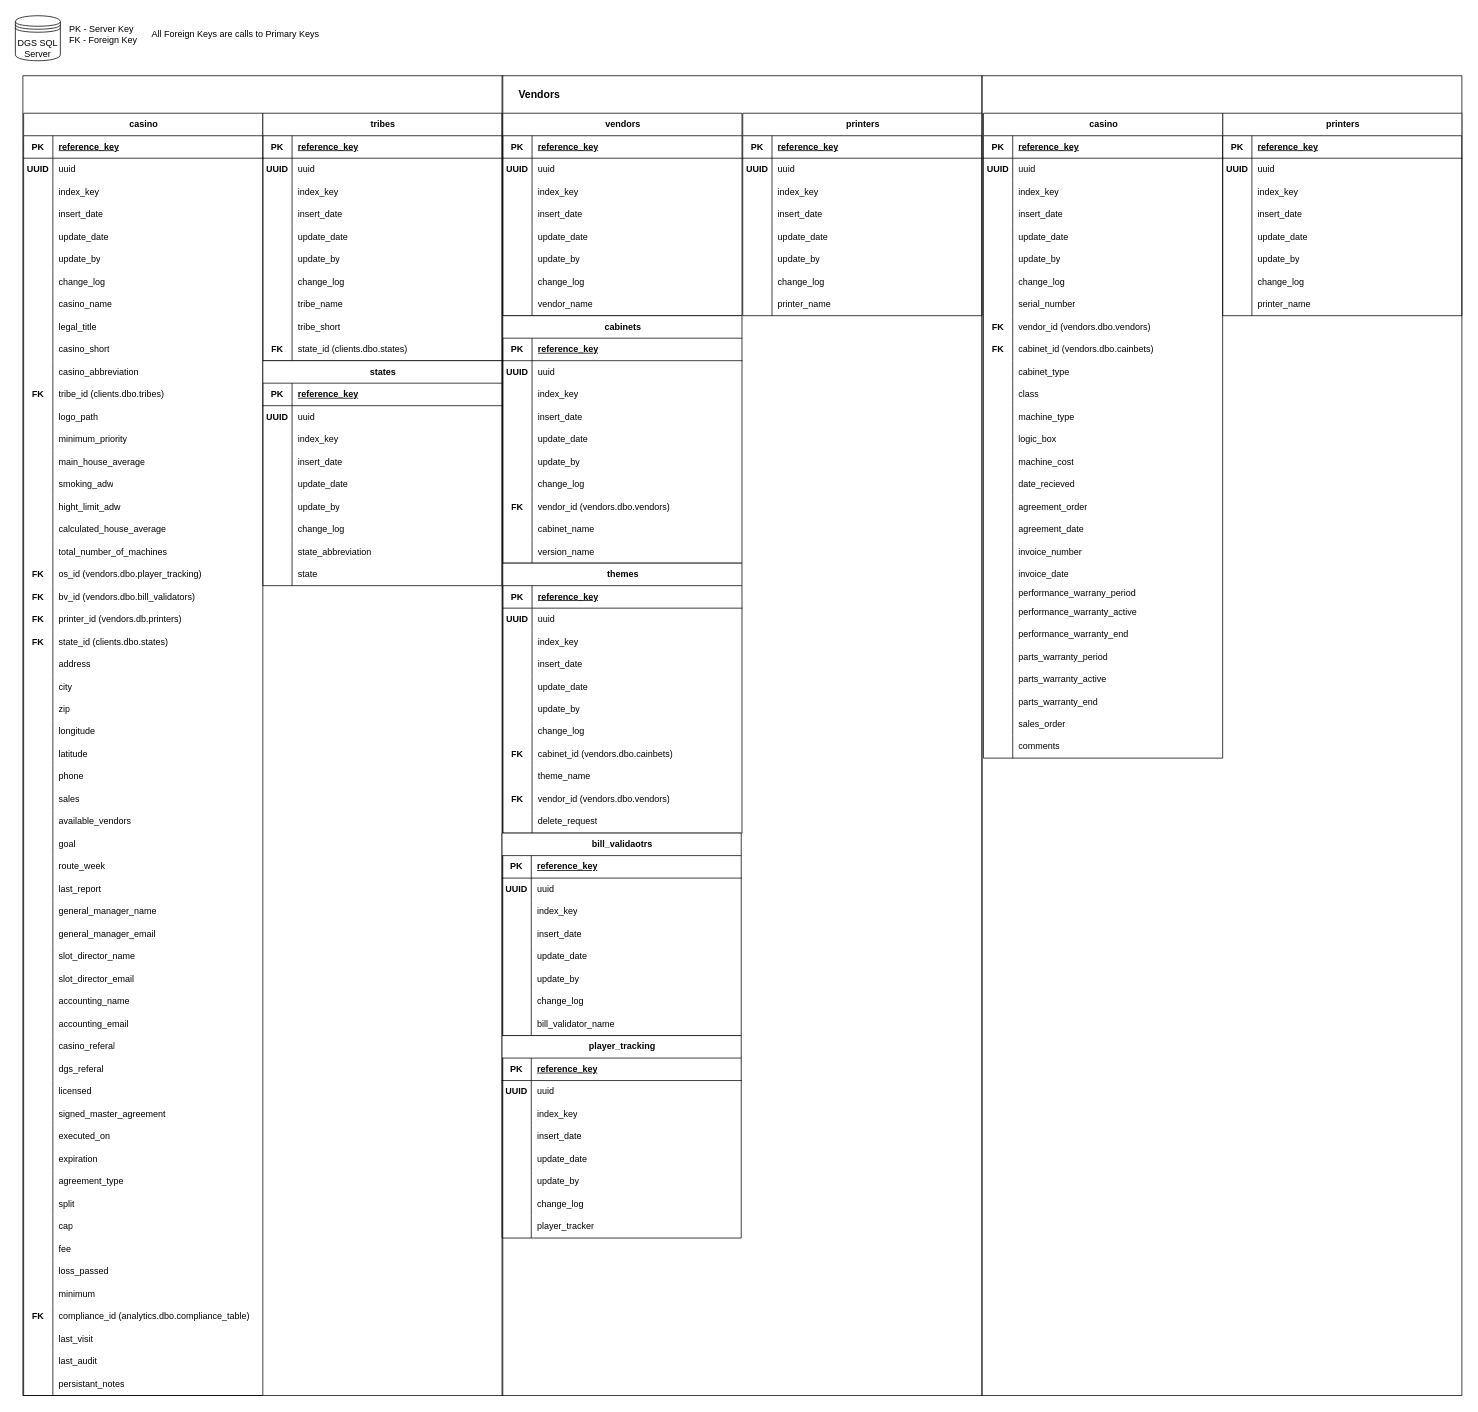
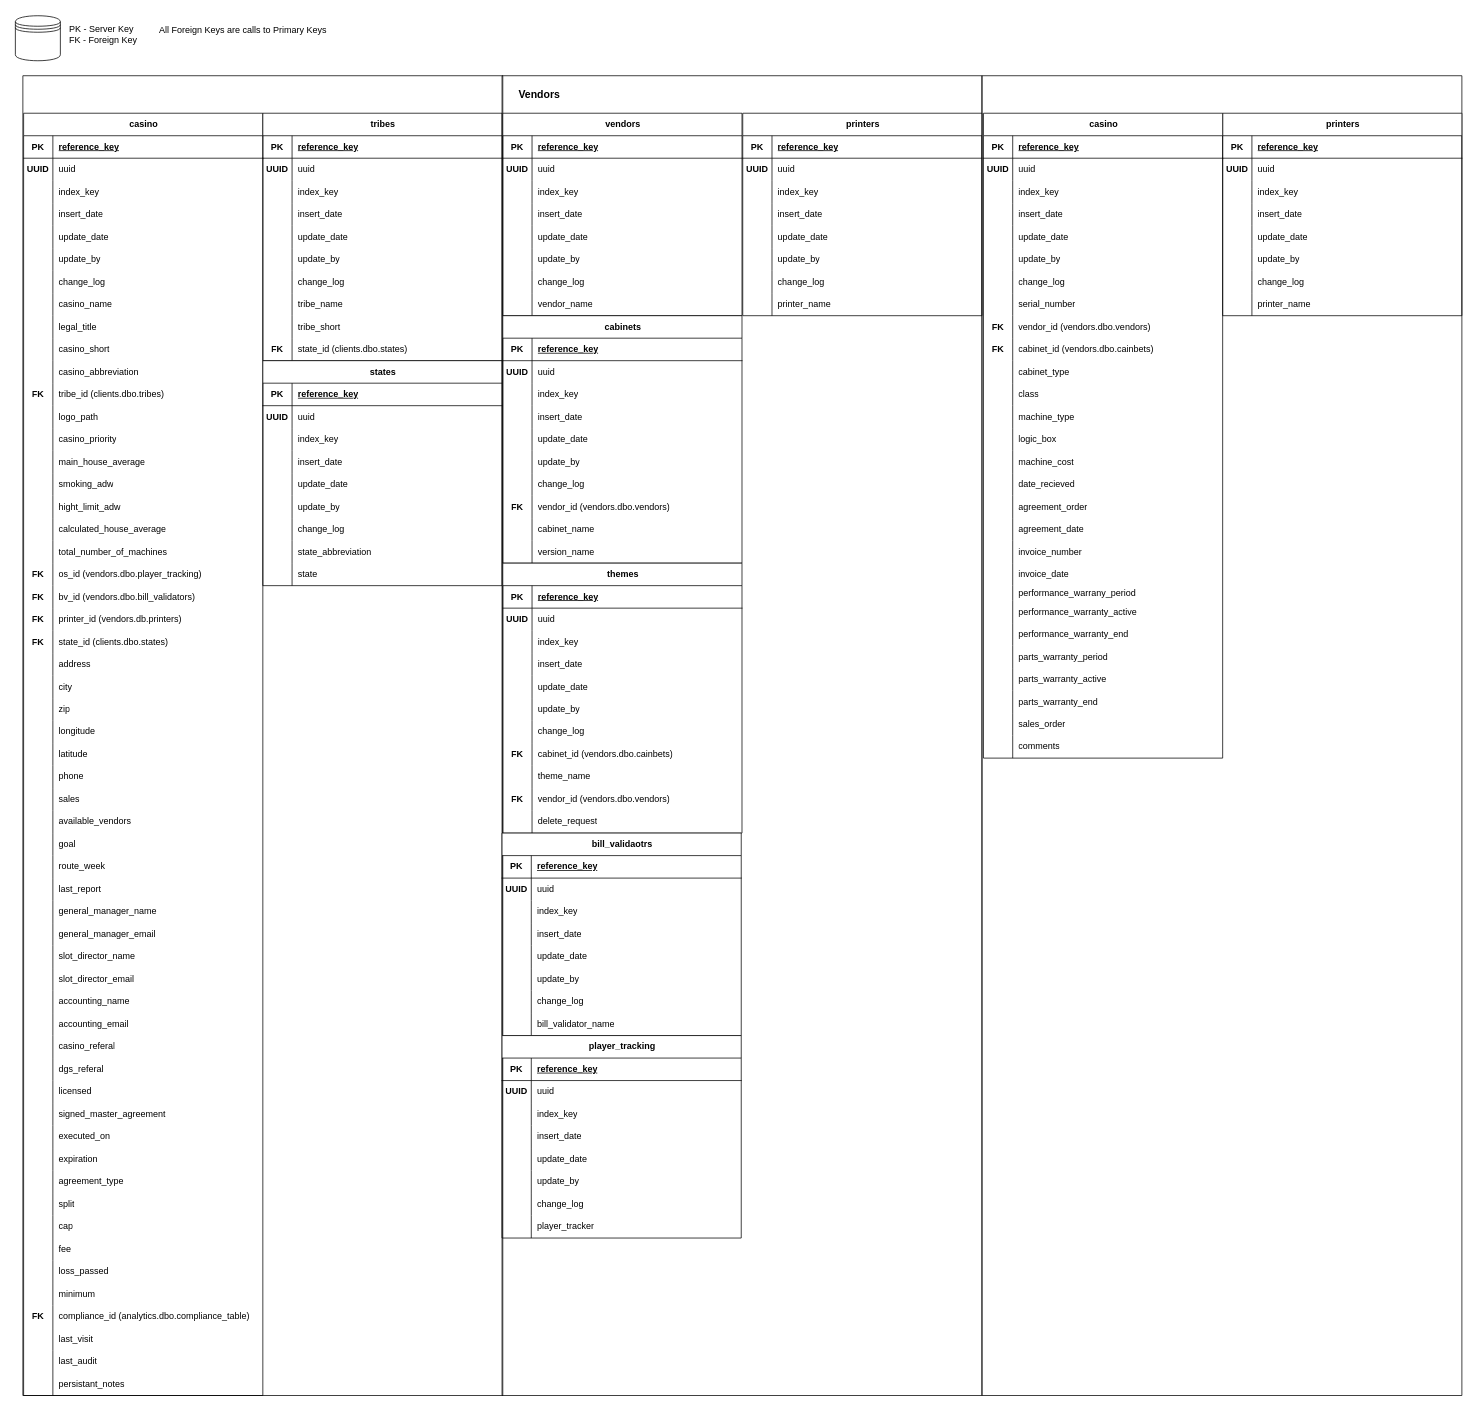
node "All Foreign Keys are calls to Primary Keys": moved (237, 34) -> (244, 30)
node "DGS SQL Server": removed
node "minimum_priority": label "minimum_priority" -> "casino_priority"
